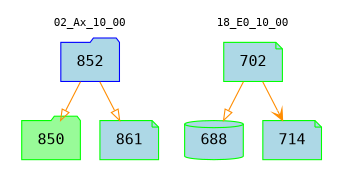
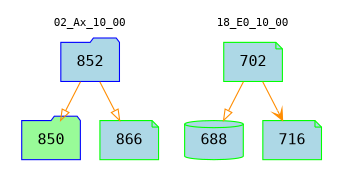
node "850": color green -> blue
node "861": label "861" -> "866"
node "714": label "714" -> "716"
